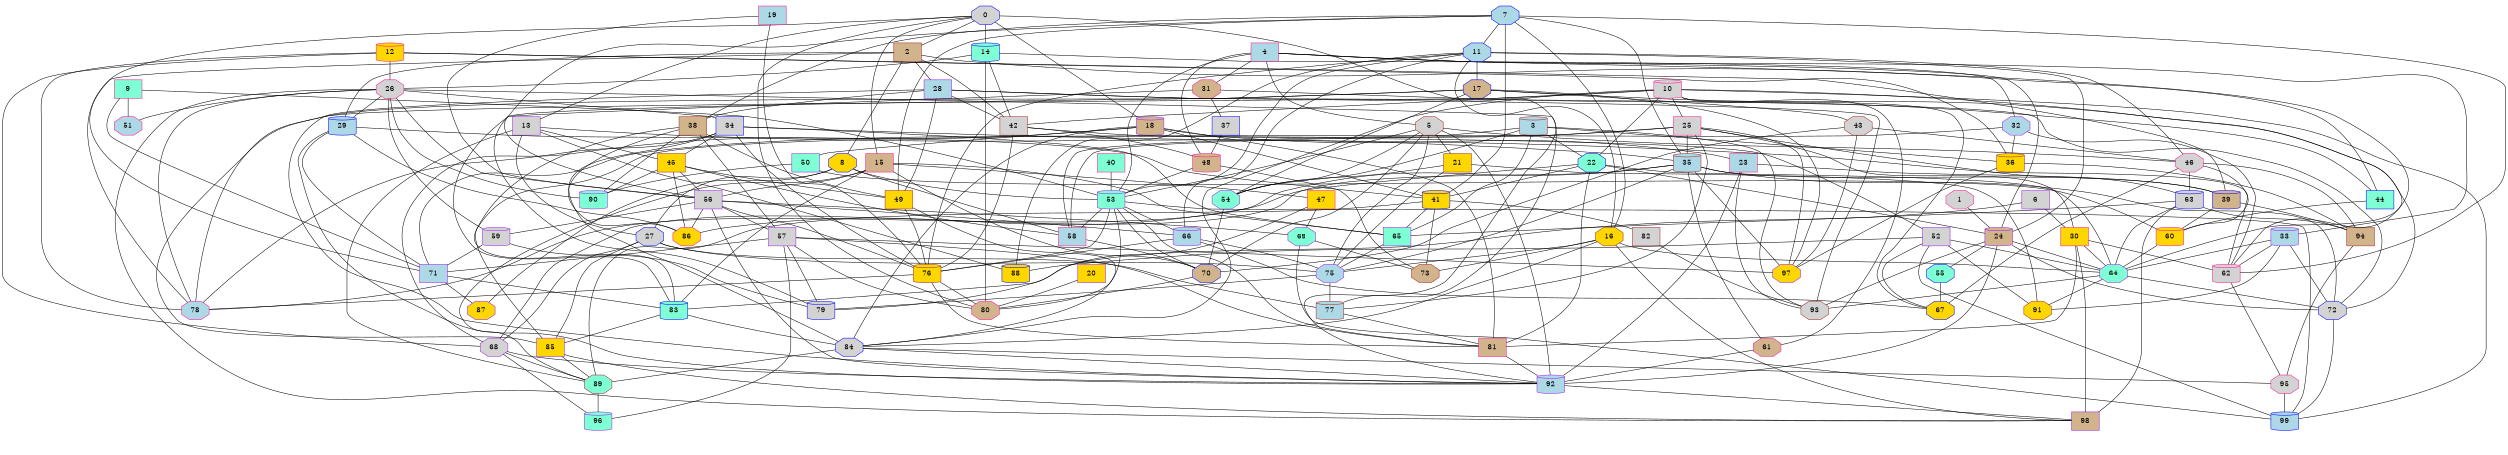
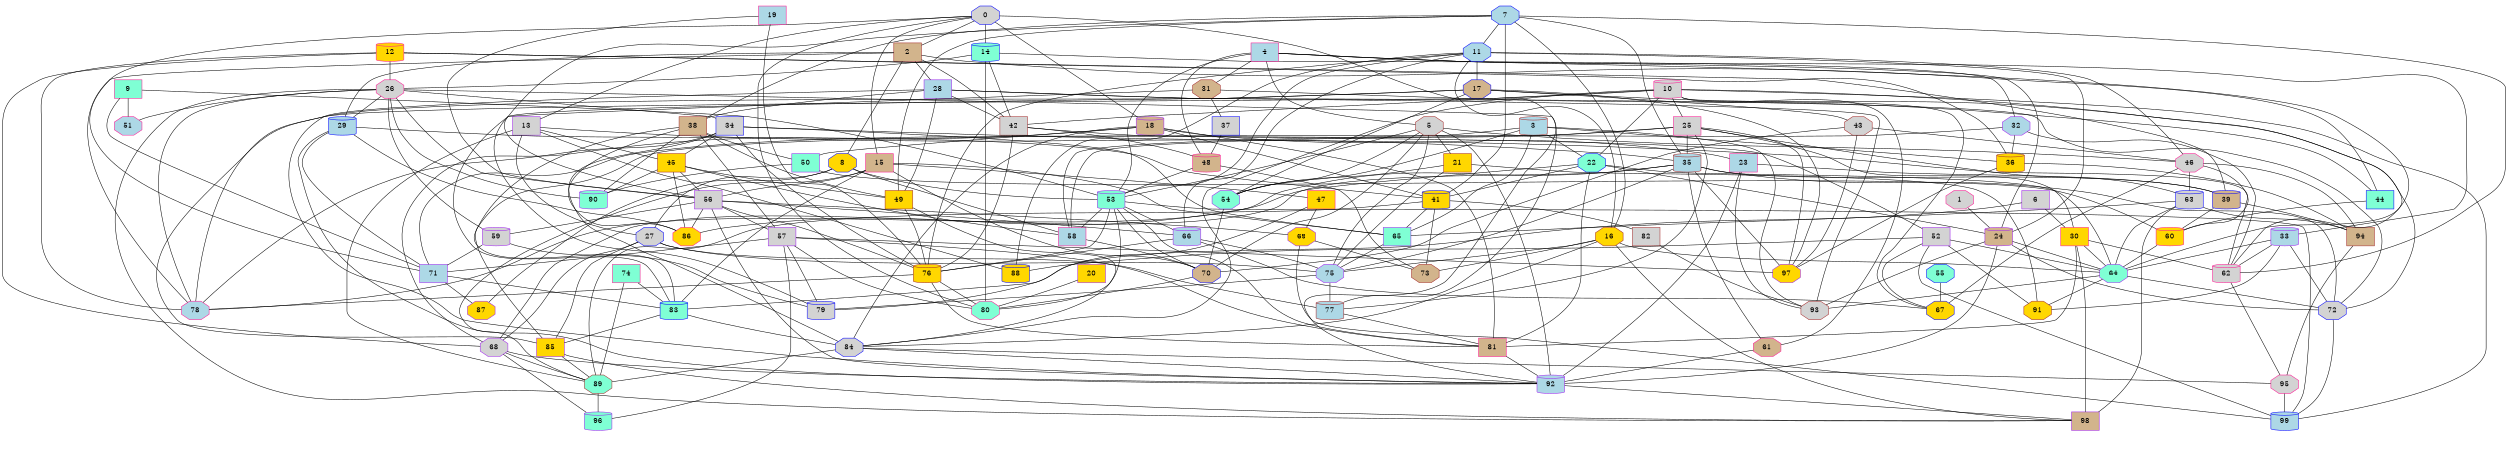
node "31": color deeppink -> brown
edge "38" -- "50": added
node "40": removed
node "69": fillcolor aquamarine -> gold
edge "24" -- "55": removed
node "74": added
node "80": fillcolor tan -> aquamarine
